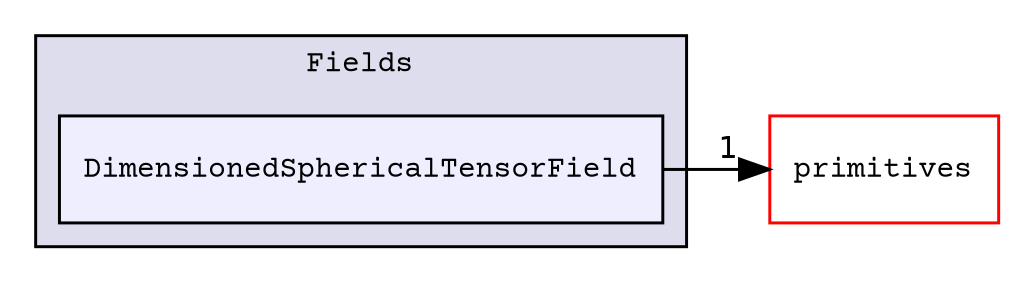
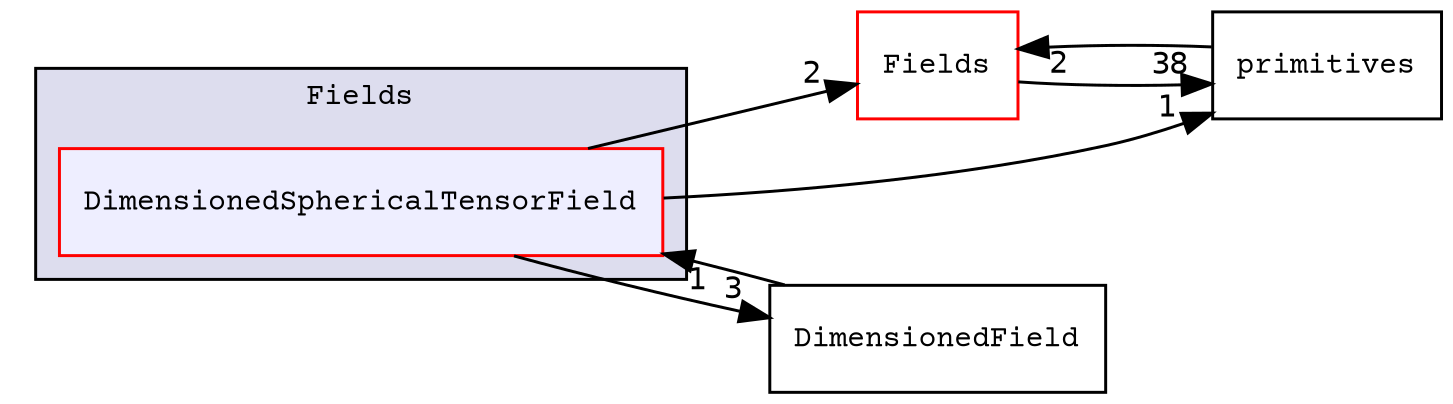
node "Fields": added
node "DimensionedSphericalTensorField": color black -> red
node "primitives": color red -> black
node "DimensionedField": added
